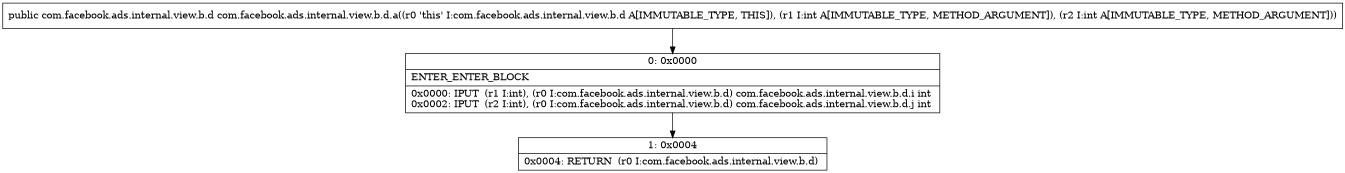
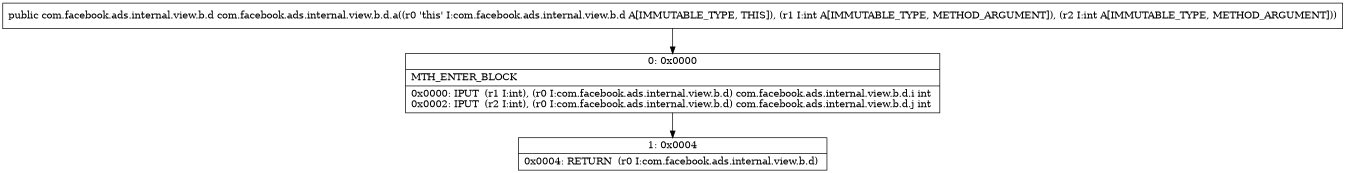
node "0: 0x0000": text "ENTER_ENTER_BLOCK" -> "MTH_ENTER_BLOCK"
